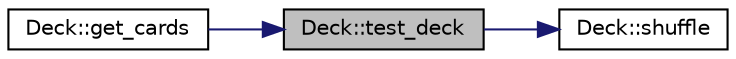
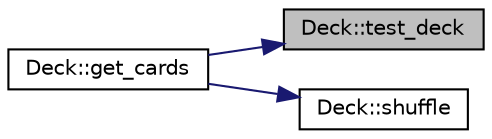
edge "Deck::test_deck" -> "Deck::shuffle": now "Deck::get_cards" -> "Deck::shuffle"
